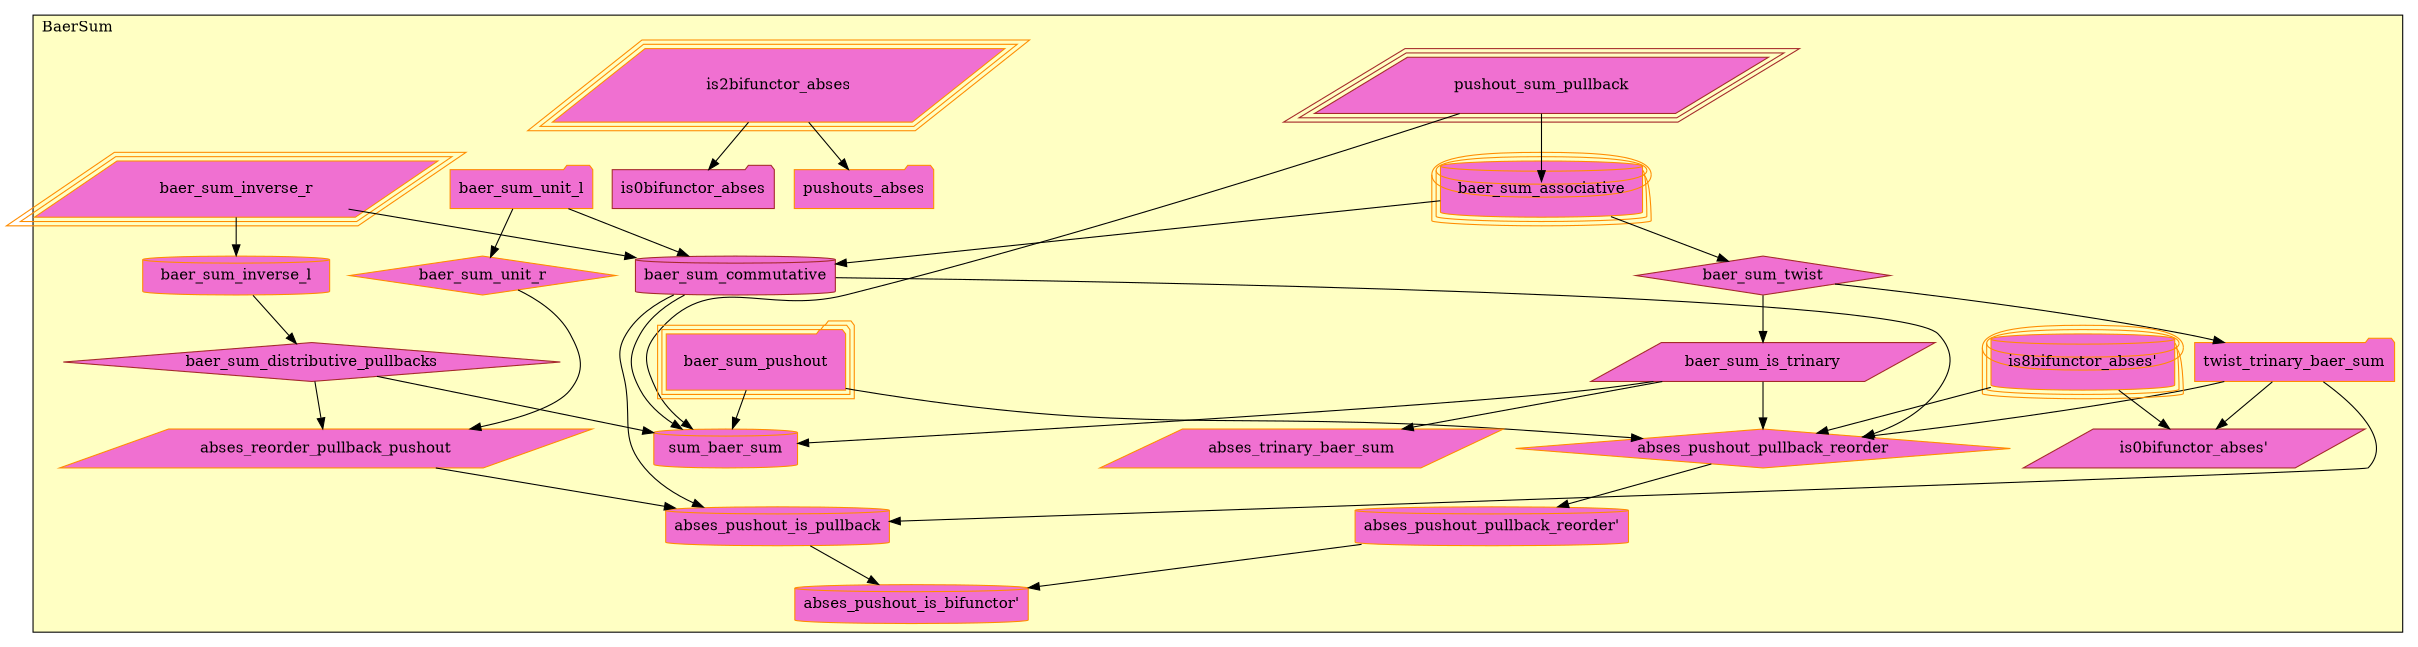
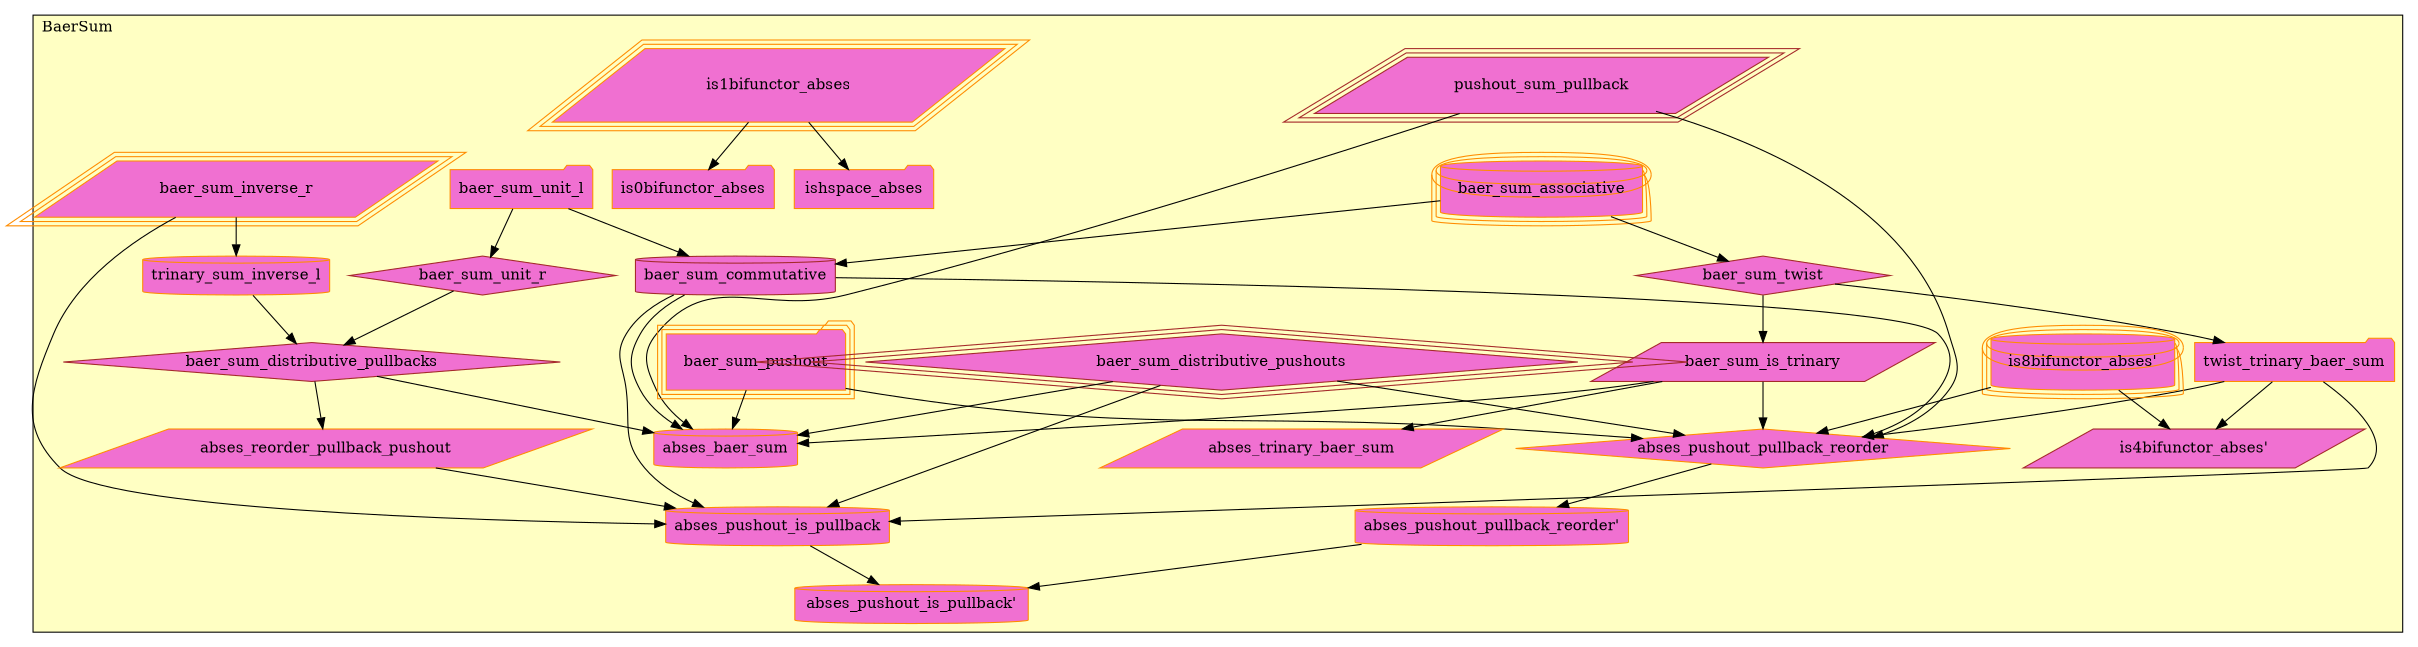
node "is2bifunctor_abses": label "is2bifunctor_abses" -> "is1bifunctor_abses"
edge "pushout_sum_pullback" -> "baer_sum_associative": now "pushout_sum_pullback" -> "abses_pushout_pullback_reorder"
node "is0bifunctor_abses": color brown -> darkorange
node "pushouts_abses": label "pushouts_abses" -> "ishspace_abses"
edge "baer_sum_inverse_r" -> "baer_sum_commutative": now "baer_sum_inverse_r" -> "abses_pushout_is_pullback"
node "baer_sum_inverse_l": label "baer_sum_inverse_l" -> "trinary_sum_inverse_l"
node "baer_sum_unit_r": color darkorange -> brown
node "baer_sum_distributive_pushouts": added
edge "baer_sum_unit_r" -> "abses_reorder_pullback_pushout": now "baer_sum_unit_r" -> "baer_sum_distributive_pullbacks"
node "sum_baer_sum": label "sum_baer_sum" -> "abses_baer_sum"
node "is0bifunctor_abses'": label "is0bifunctor_abses'" -> "is4bifunctor_abses'"
node "abses_pushout_is_bifunctor'": label "abses_pushout_is_bifunctor'" -> "abses_pushout_is_pullback'"
